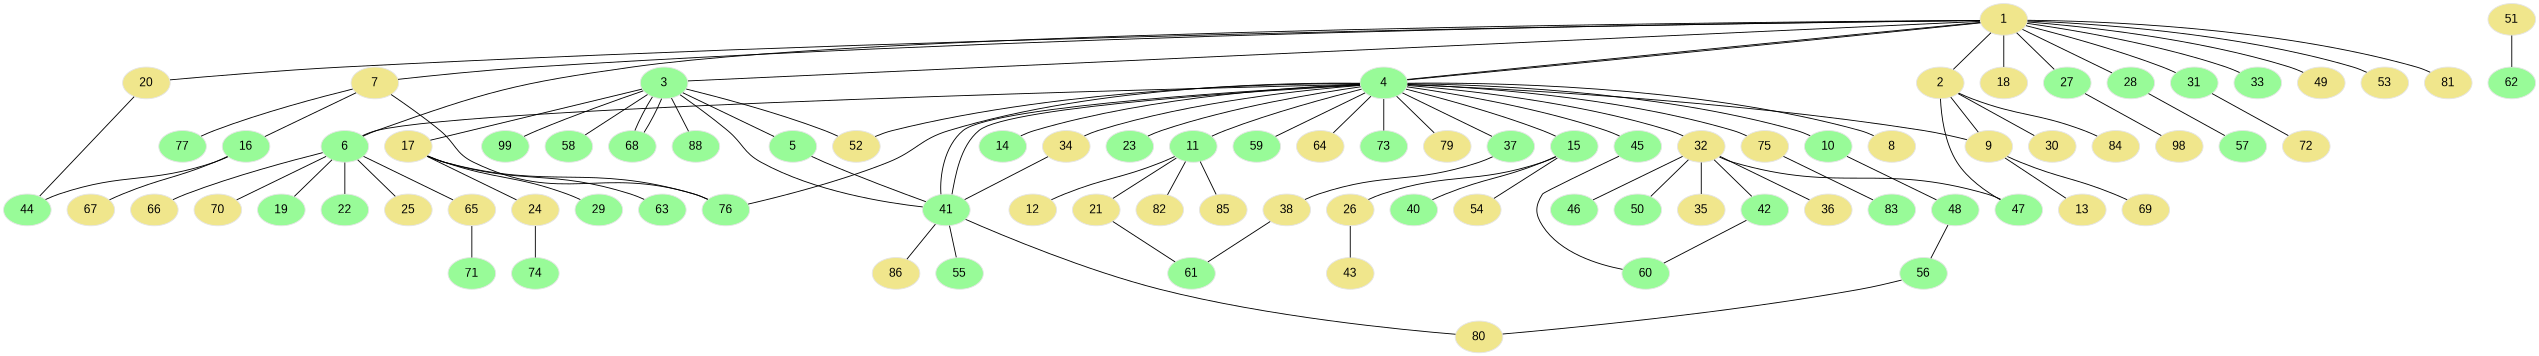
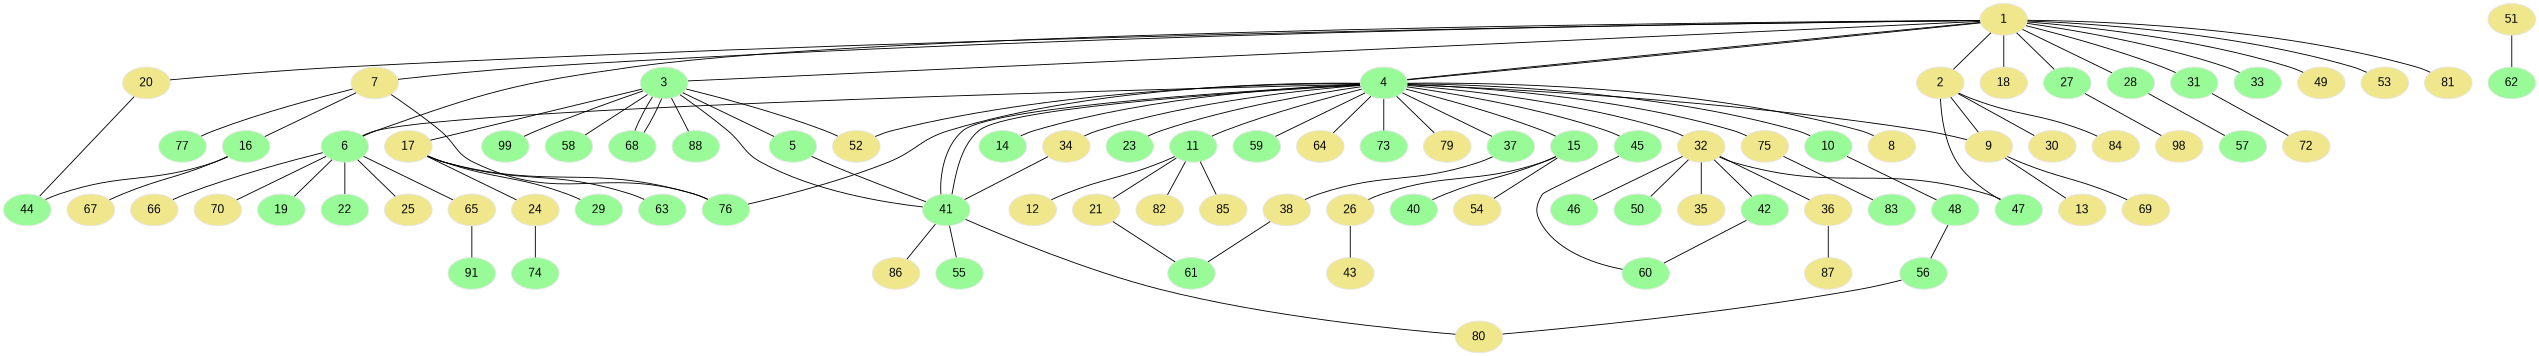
node "71": label "71" -> "91"
node "87": added
